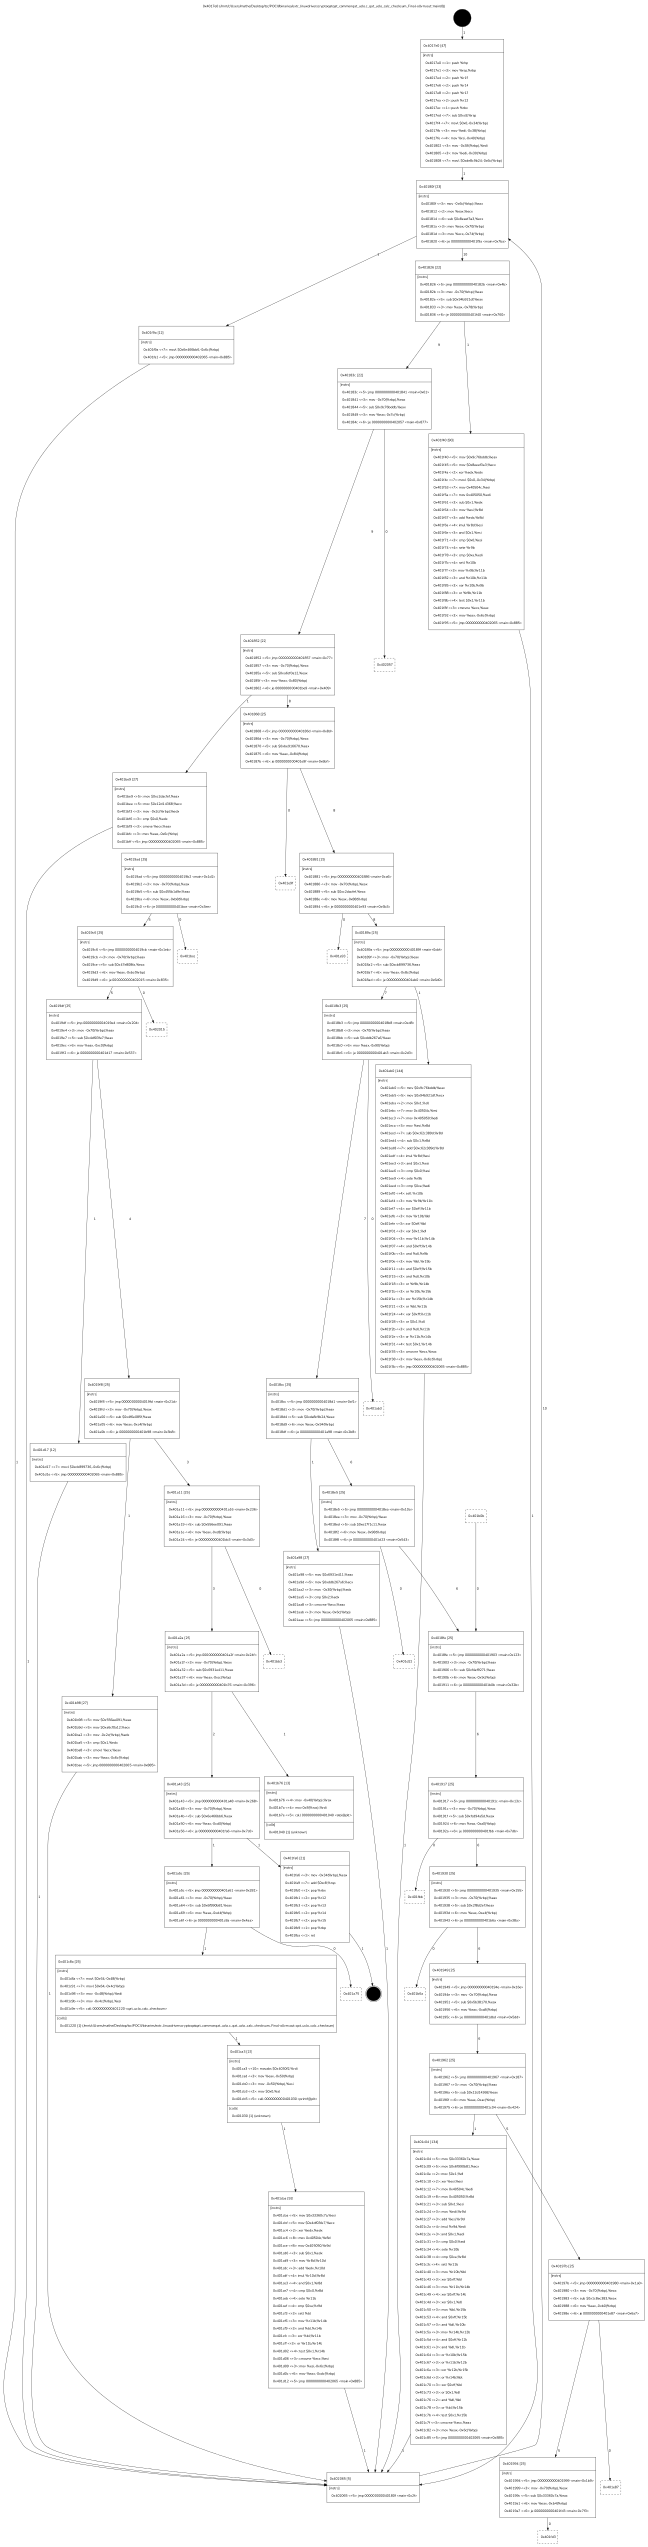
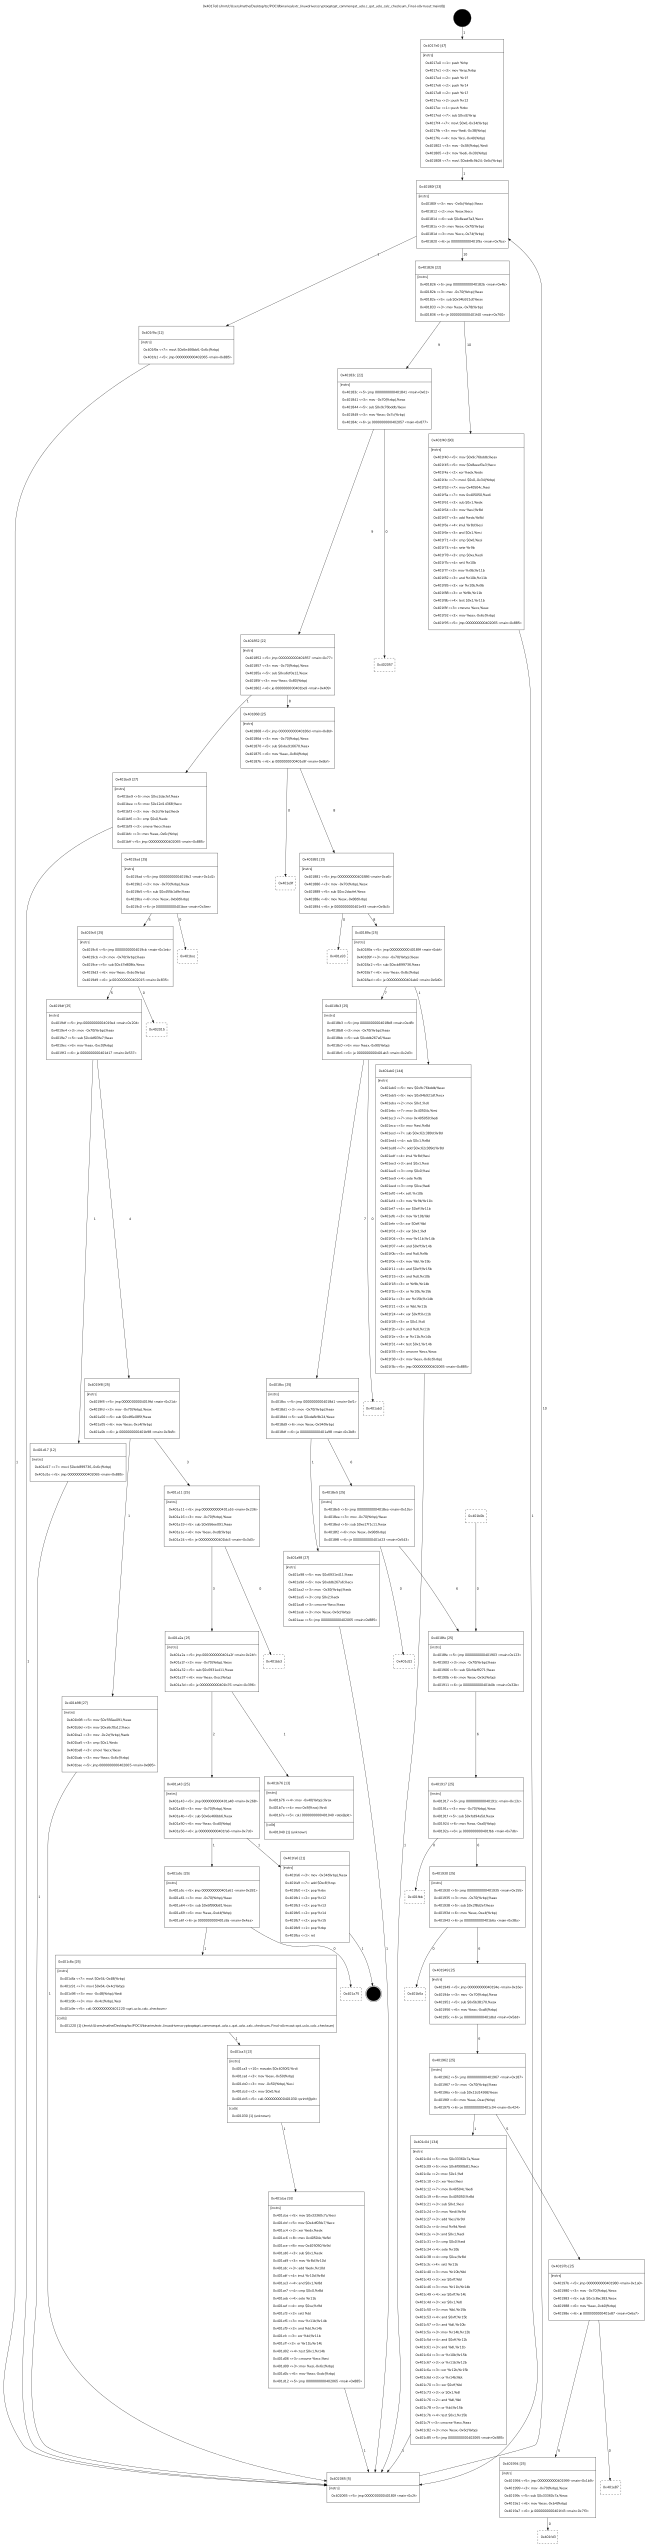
edge "0x401826 [22]" -> "0x401f40 [90]": label " 1" -> " 10"
